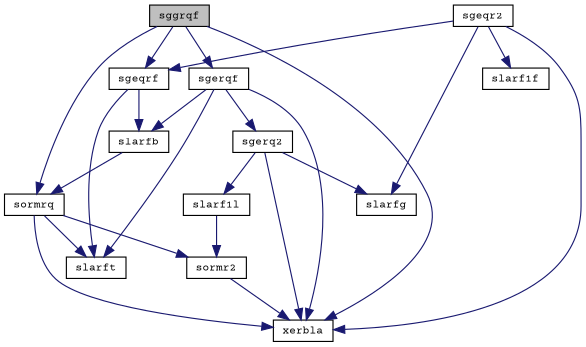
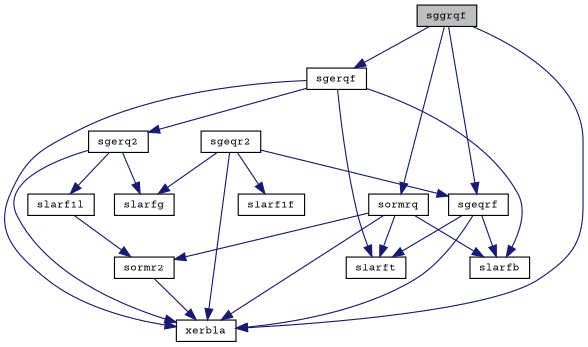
edge "slarfb" -> "sormrq": reversed
edge "sgeqrf" -> "xerbla": added
